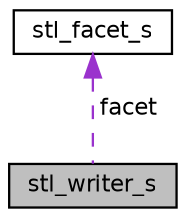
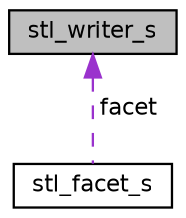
edge "stl_writer_s" -> "stl_facet_s": reversed
